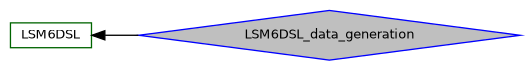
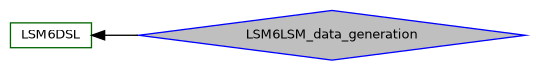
node "LSM6DSL_data_generation": label "LSM6DSL_data_generation" -> "LSM6LSM_data_generation"
